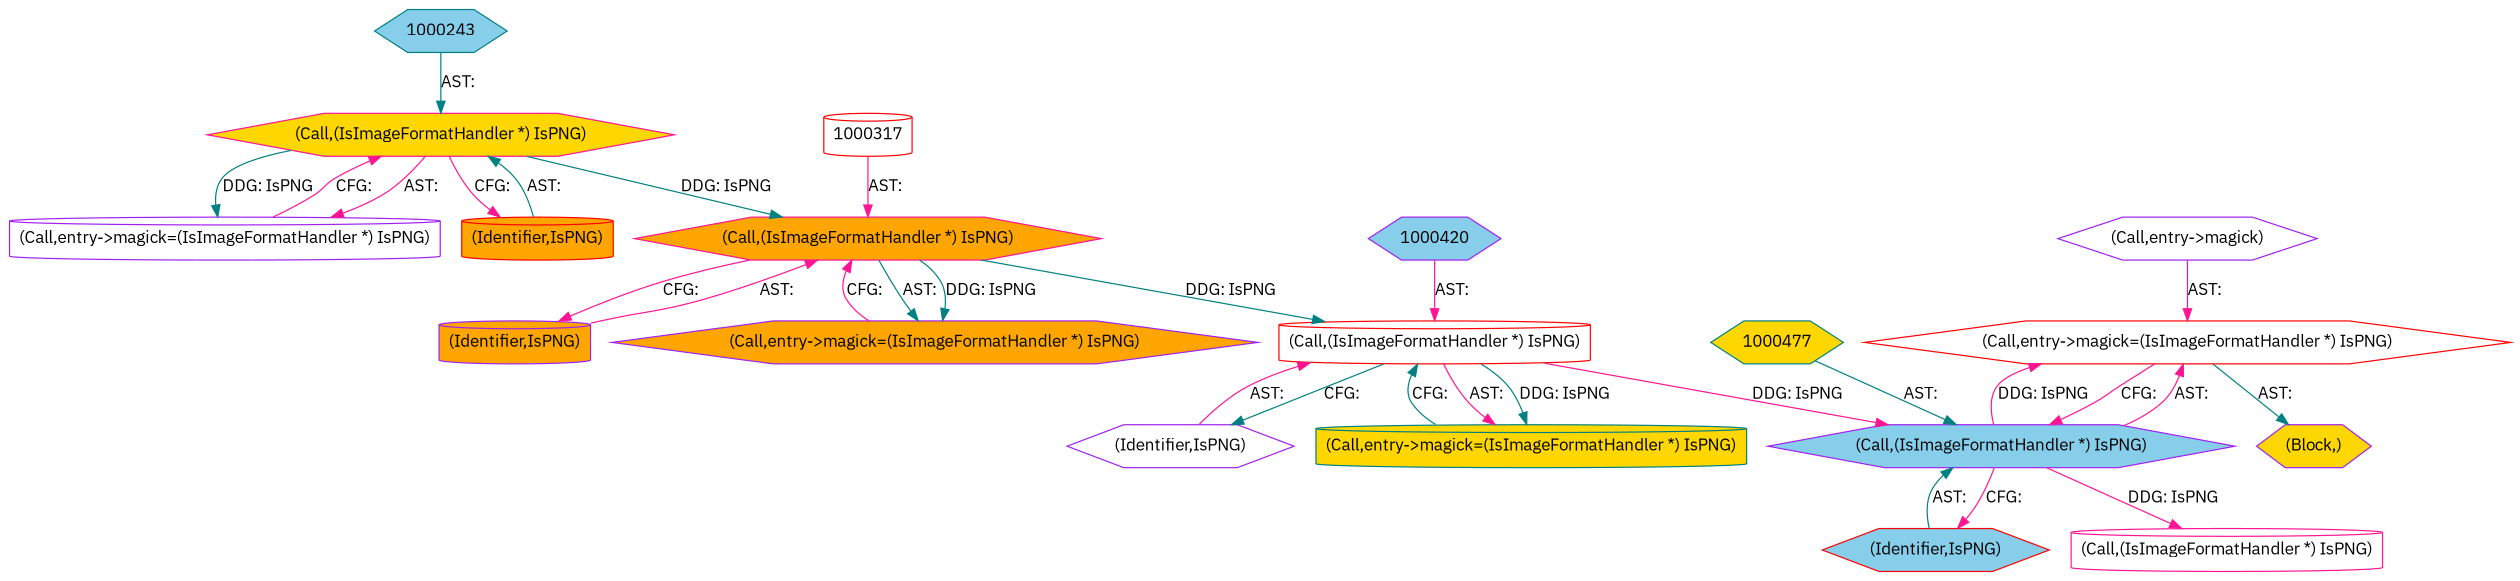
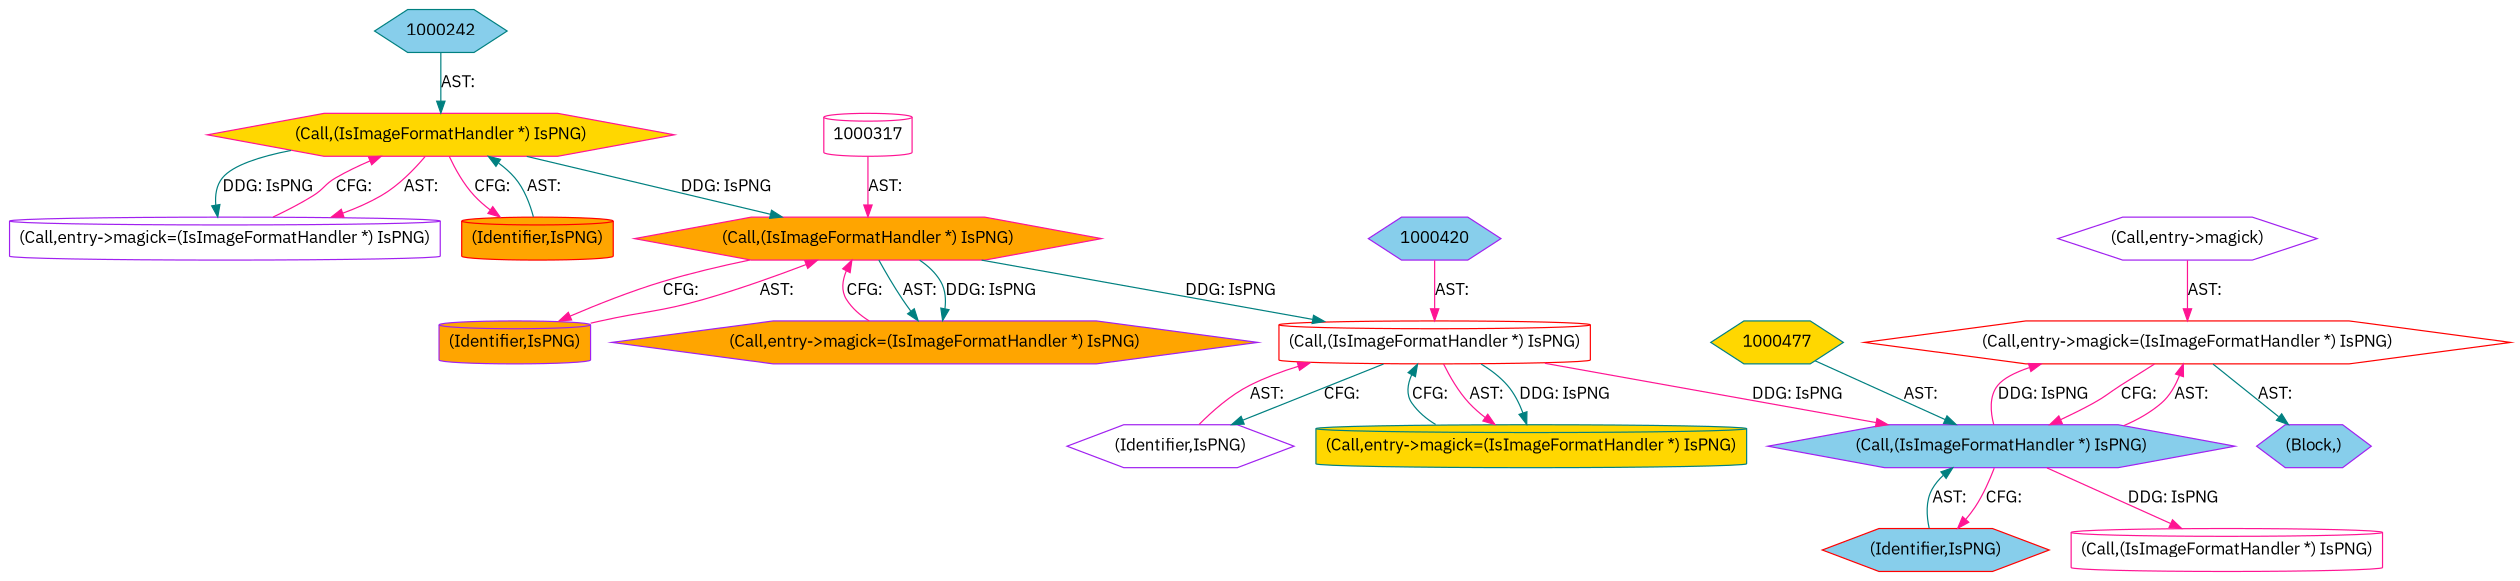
node "1000243": label "1000243" -> "1000242"
node "1000317": color red -> deeppink
node "(Block,)": fillcolor gold -> skyblue
